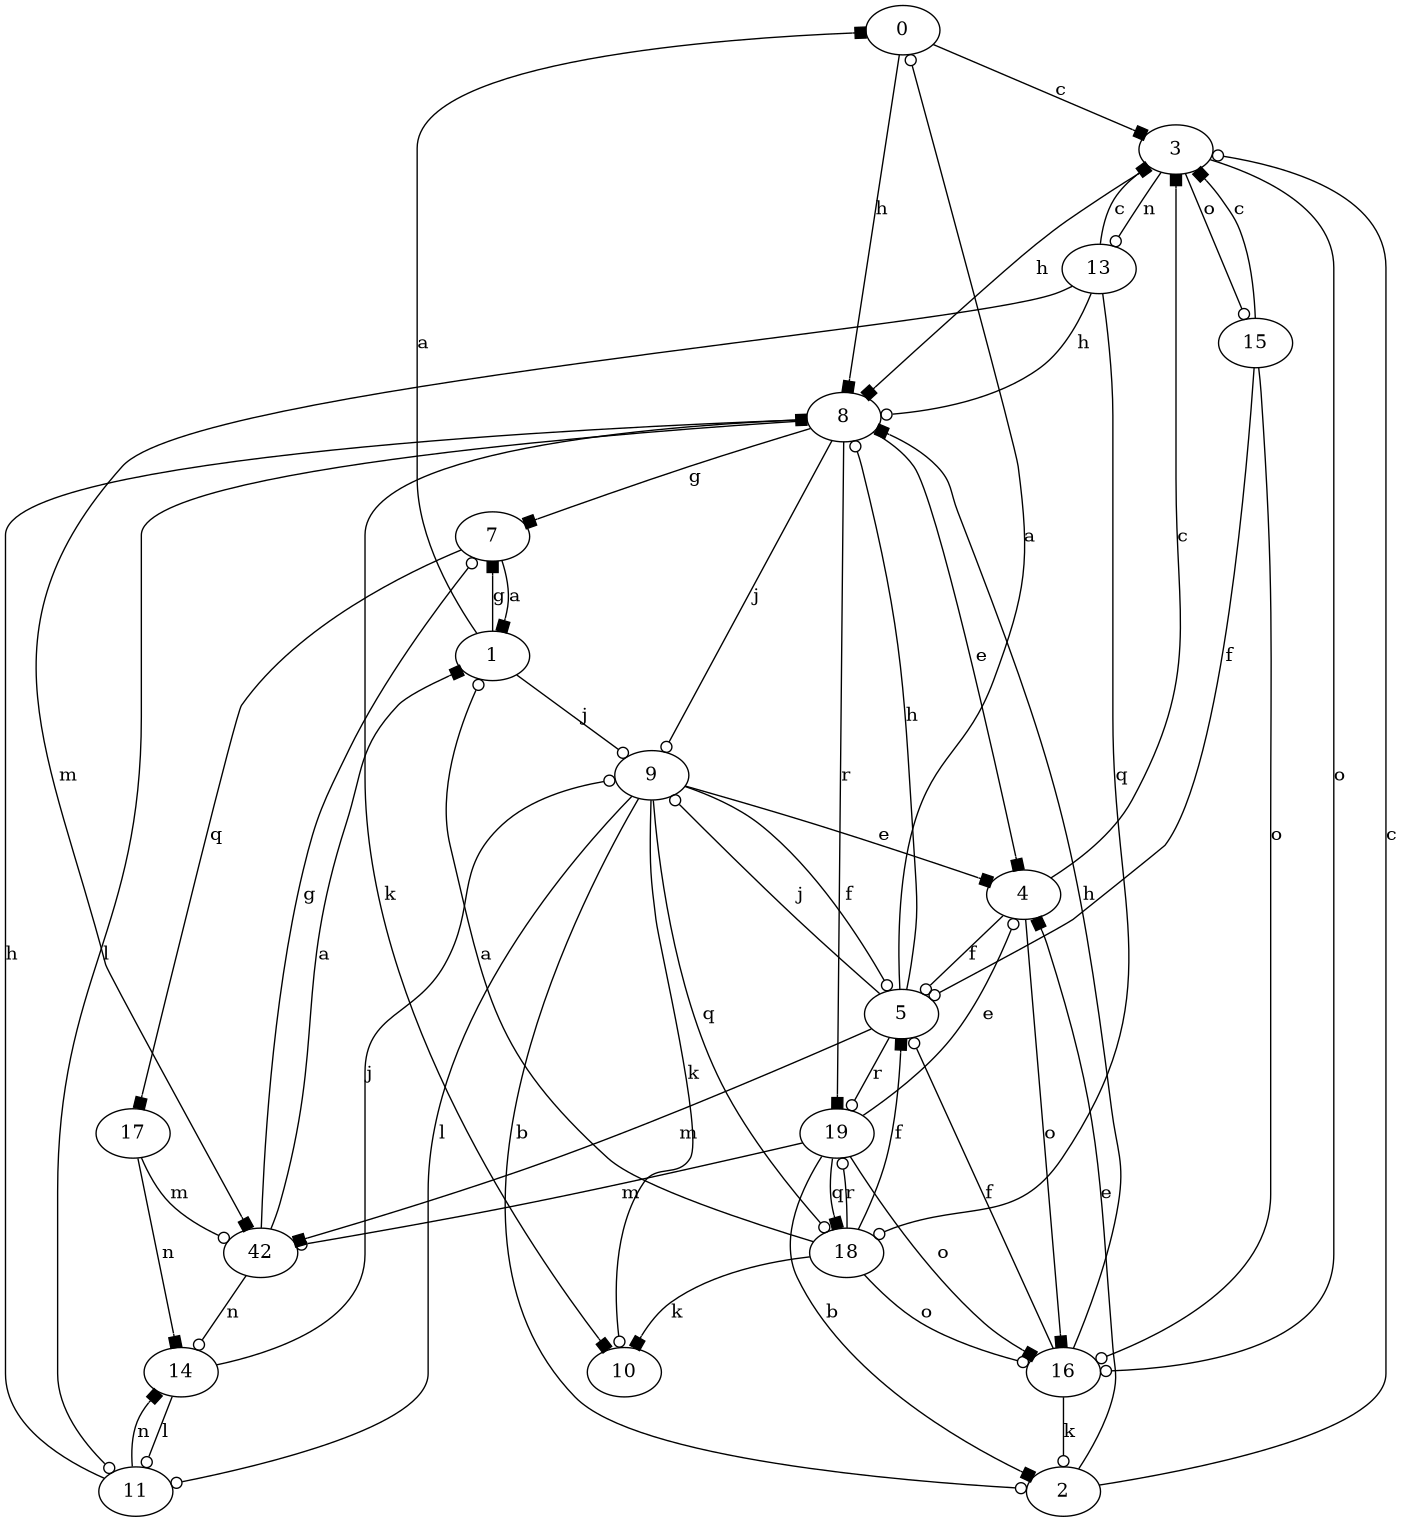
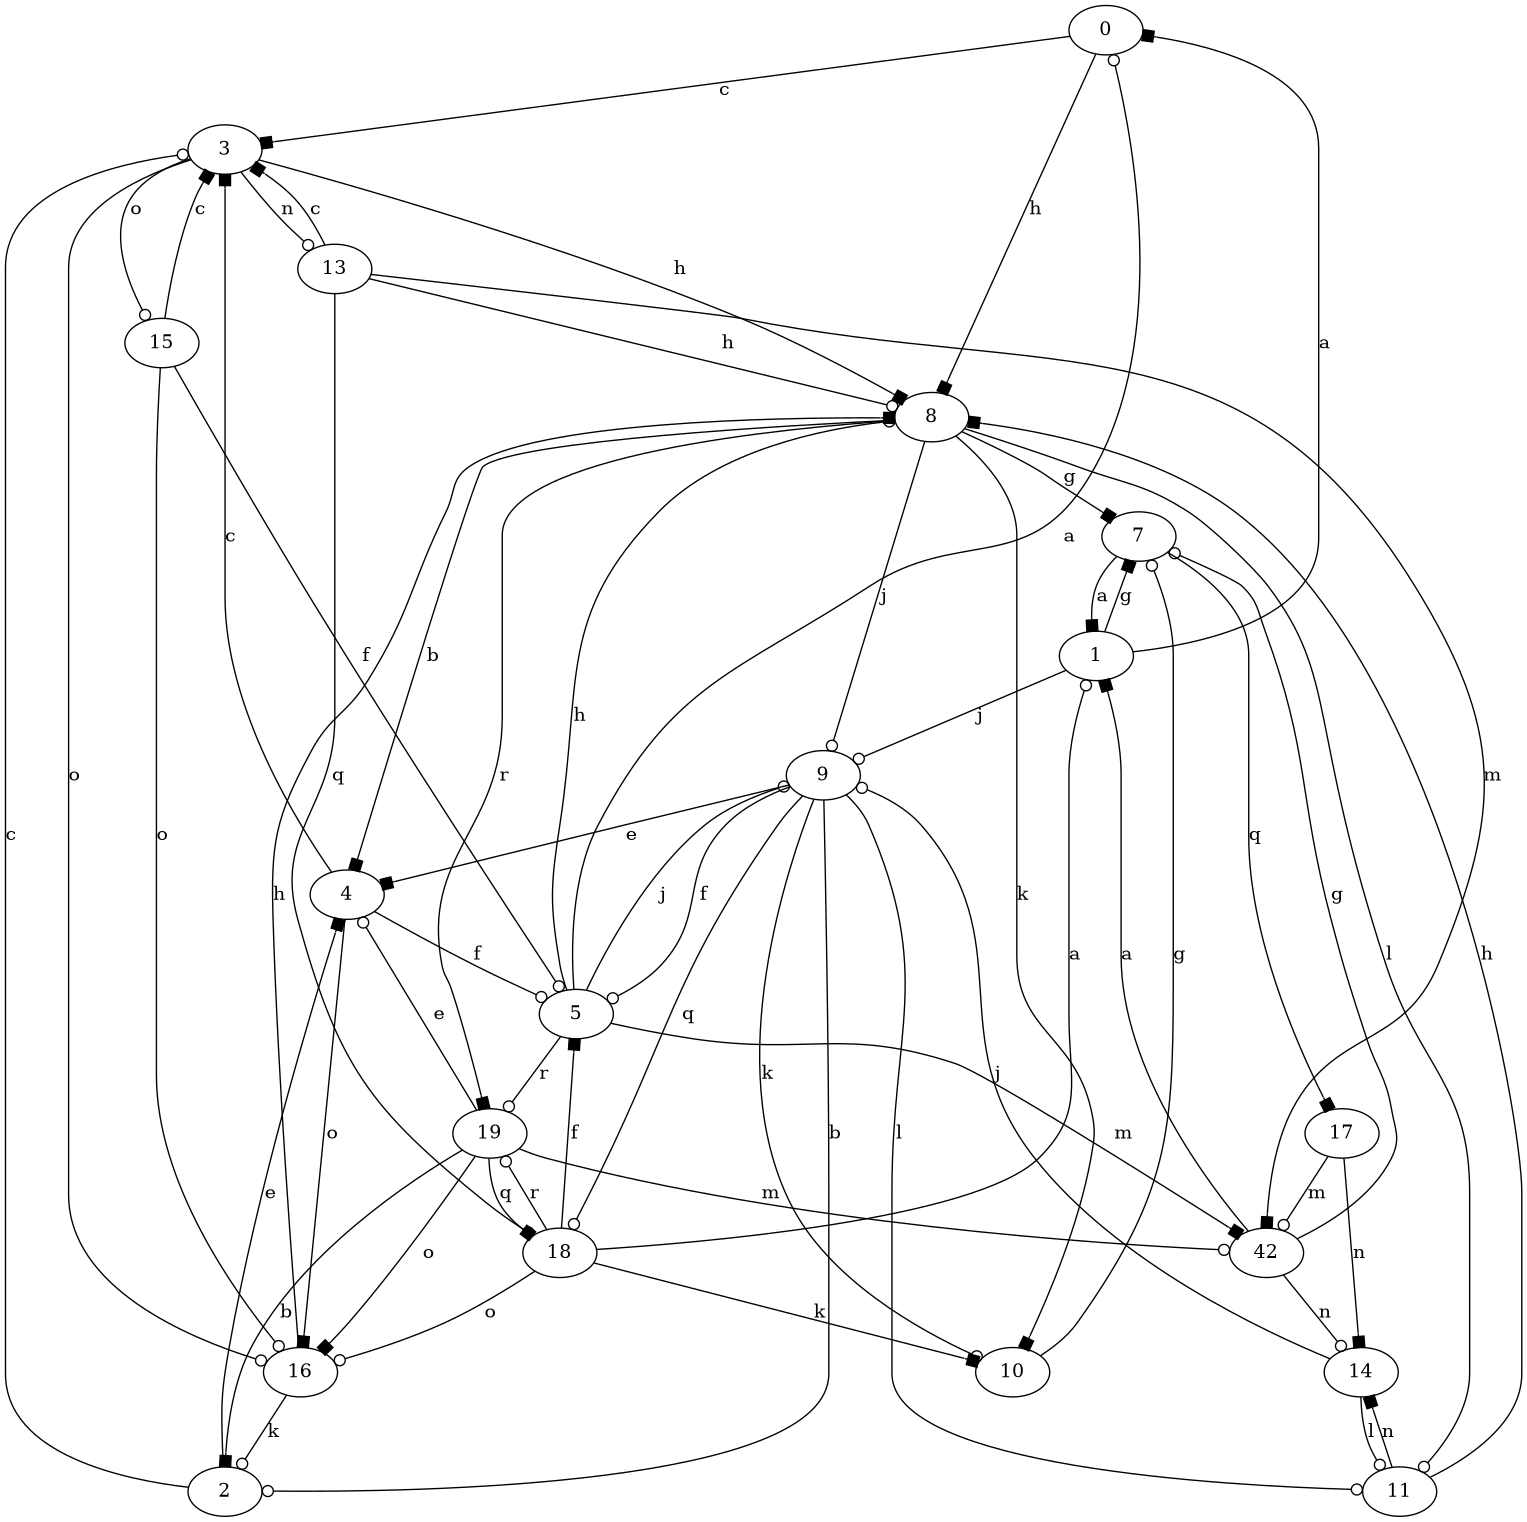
edge "8" -> "4": label "e" -> "b"
edge "10" -> "7": added, label "g"
edge "16" -> "5": removed, label "f"
